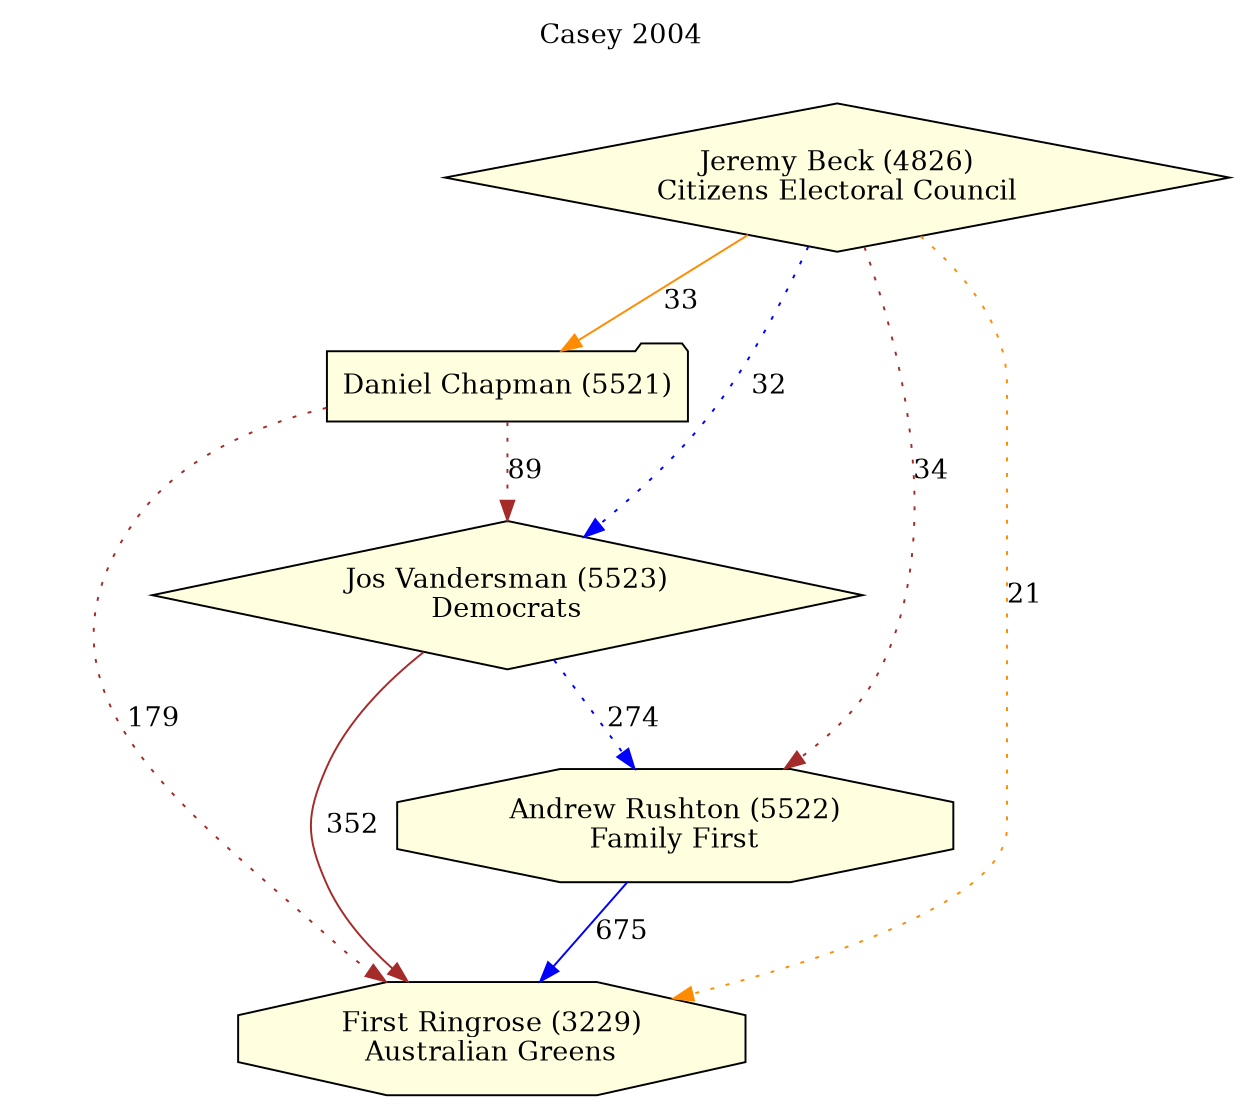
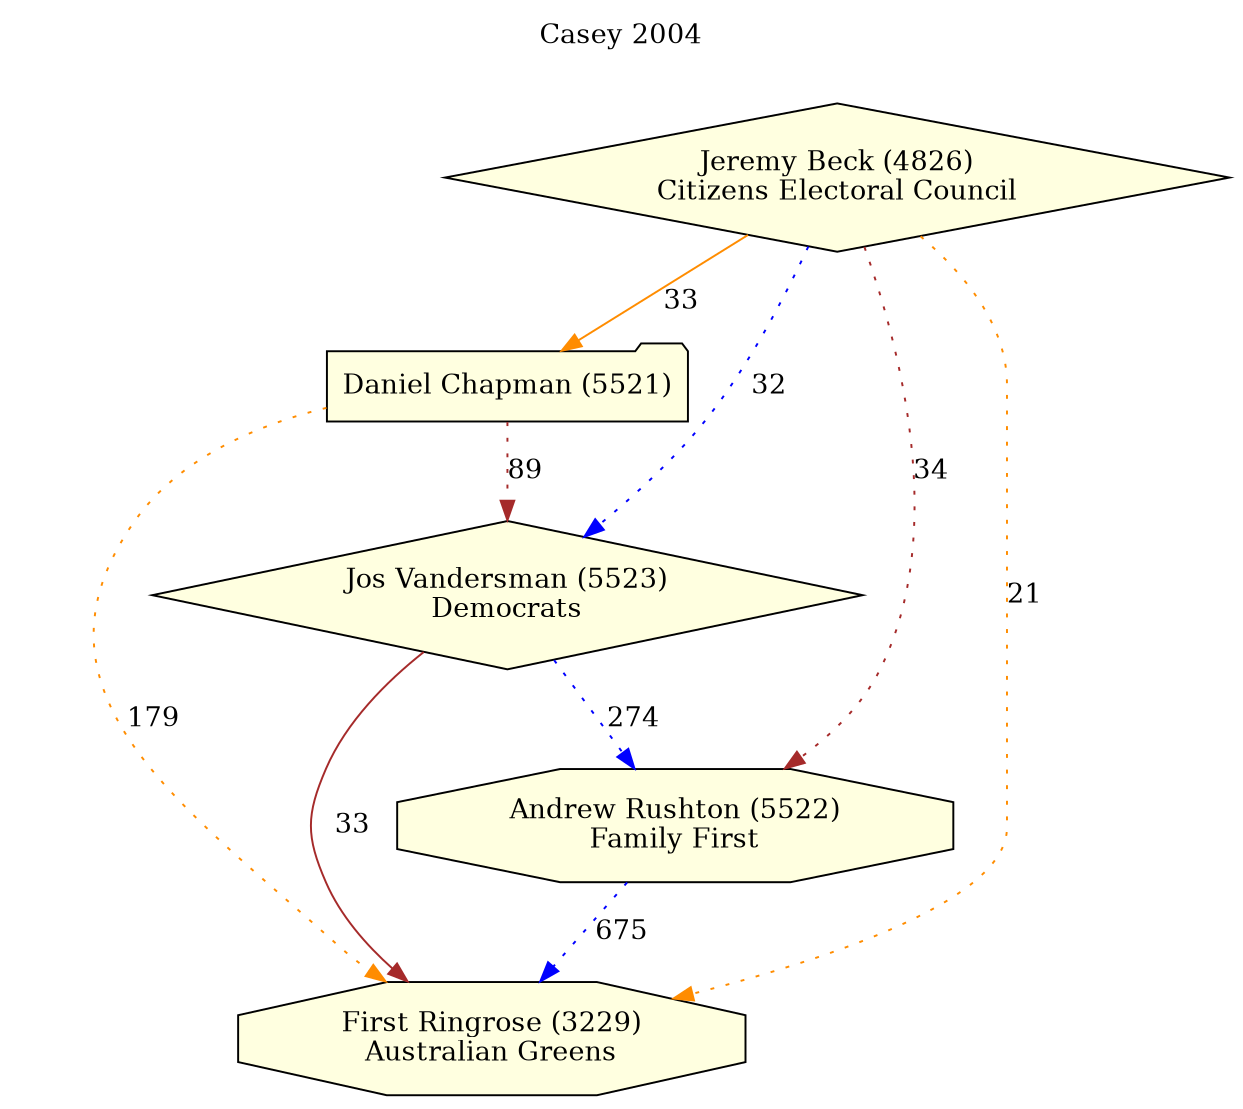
edge "Daniel Chapman (5521)" -> "First Ringrose (3229) Australian Greens": color brown -> darkorange
edge "Jos Vandersman (5523) Democrats" -> "First Ringrose (3229) Australian Greens": label "352" -> "33"
edge "Andrew Rushton (5522) Family First" -> "First Ringrose (3229) Australian Greens": style solid -> dotted
